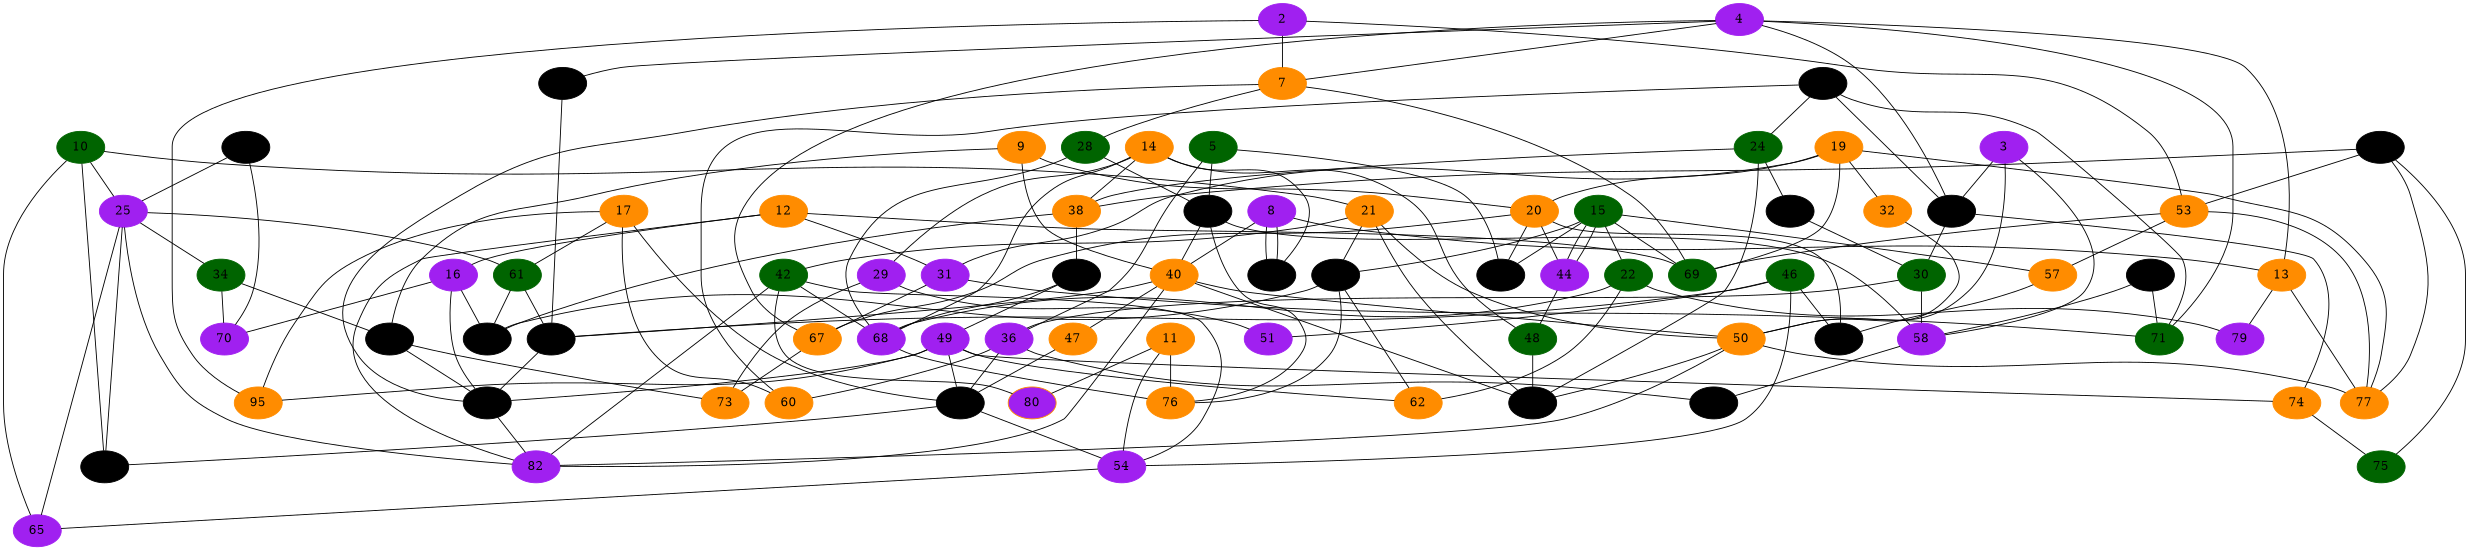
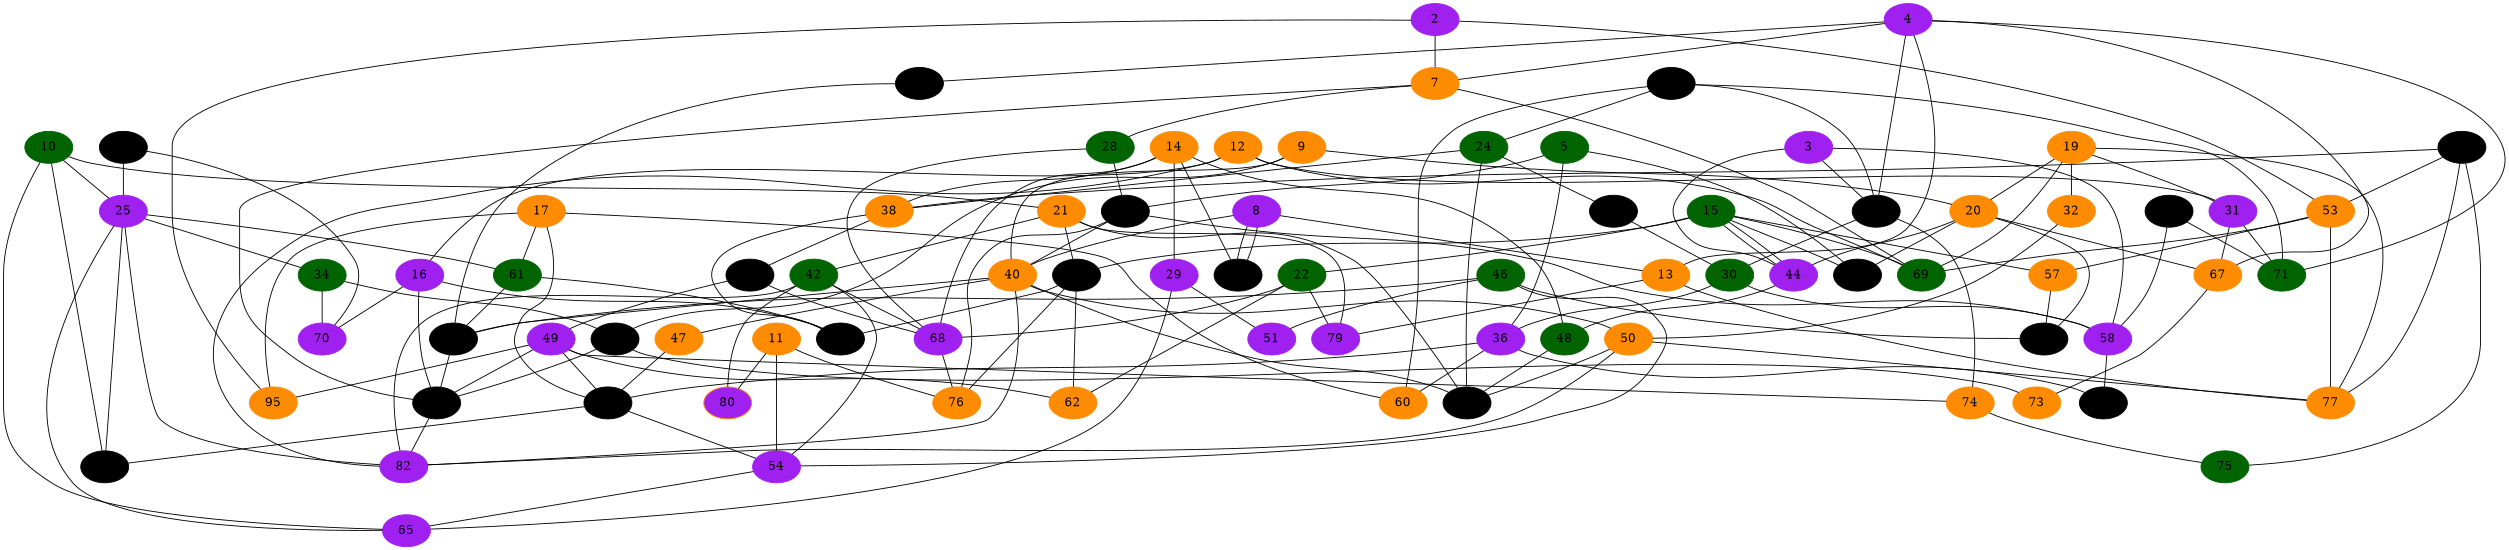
edge "21" -- "50": now "21" -- "79"
edge "3" -- "50": now "3" -- "44"
edge "29" -- "73": now "29" -- "65"
